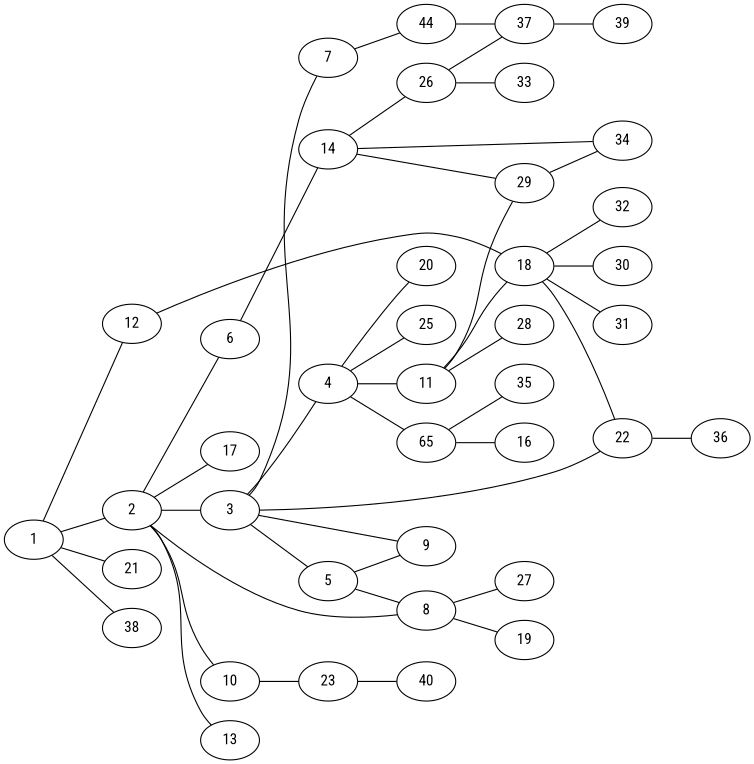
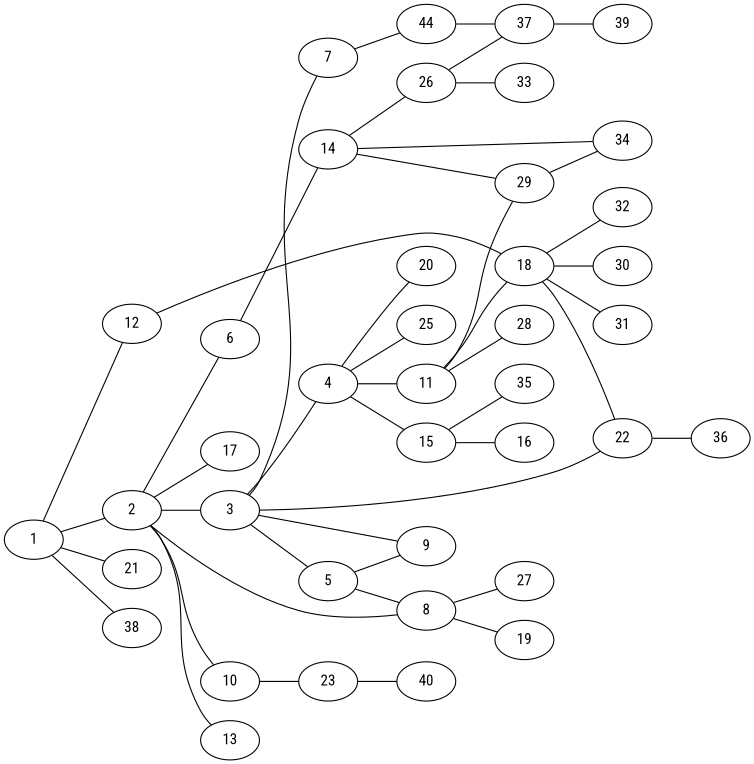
node "65": label "65" -> "15"
